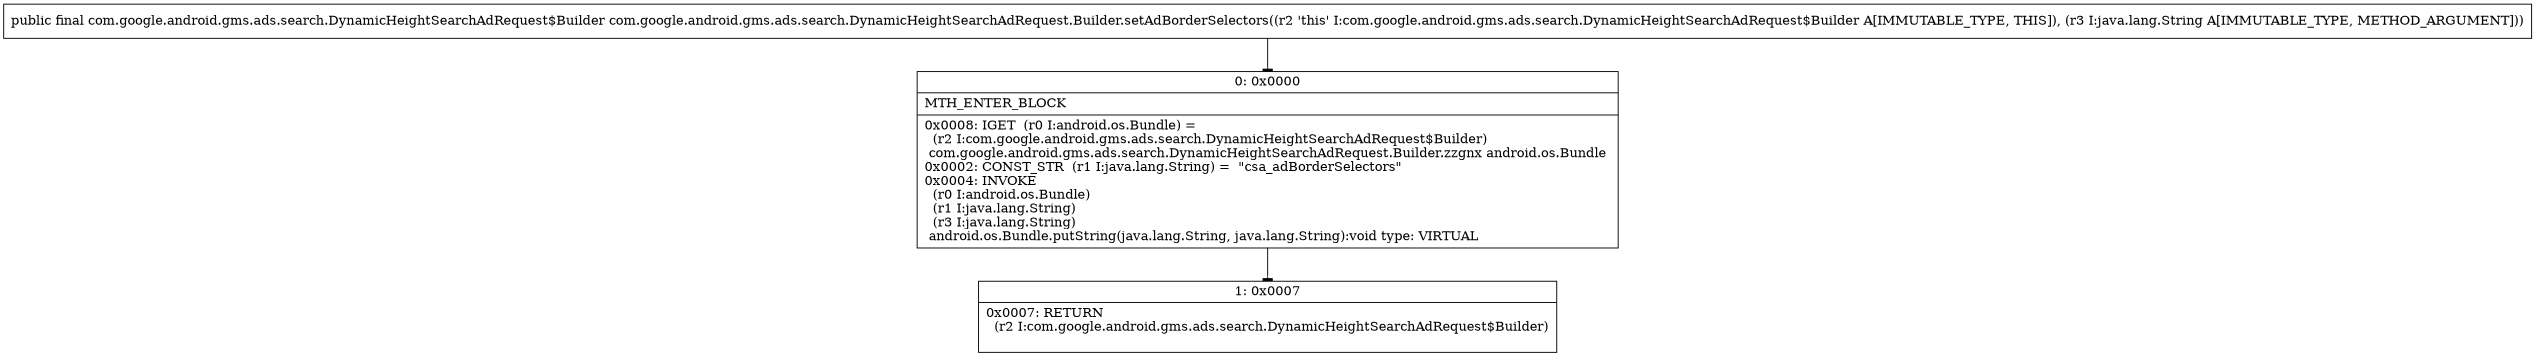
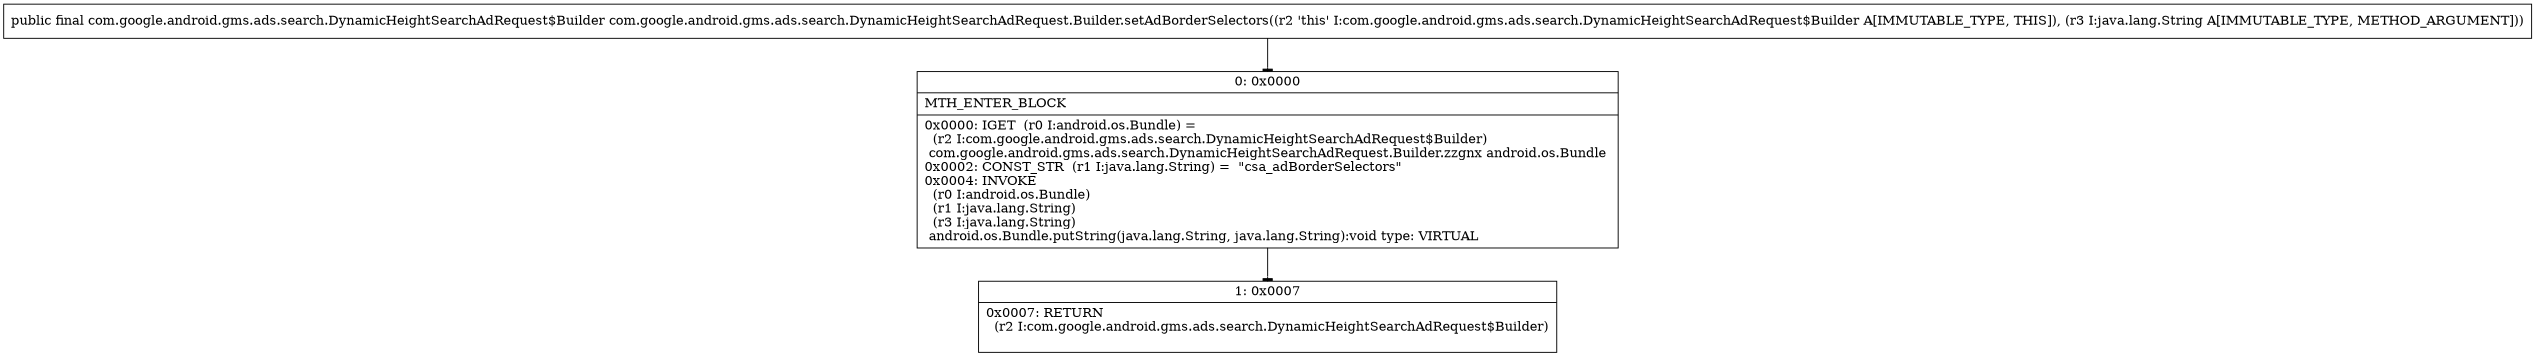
node "0: 0x0000": text "0x0008: IGET  (r0 I:android.os.Bundle) =" -> "0x0000: IGET  (r0 I:android.os.Bundle) ="
